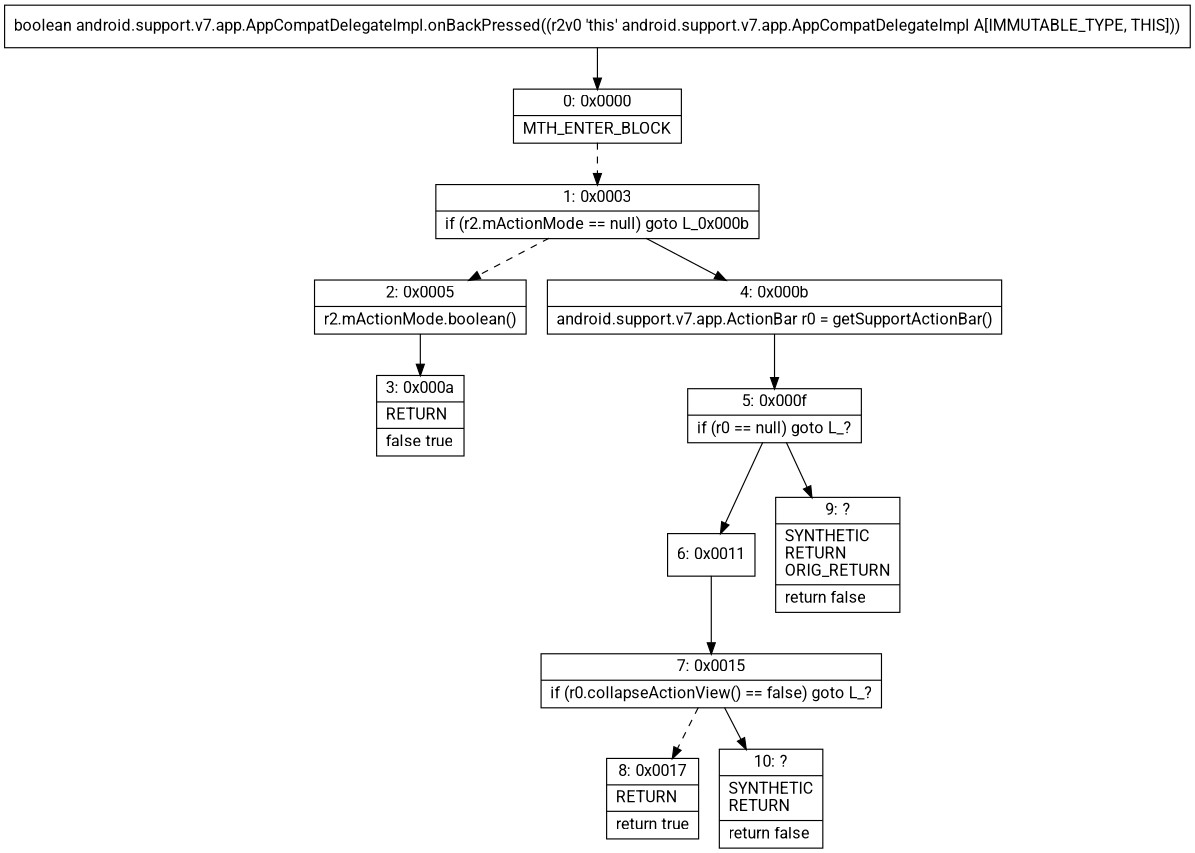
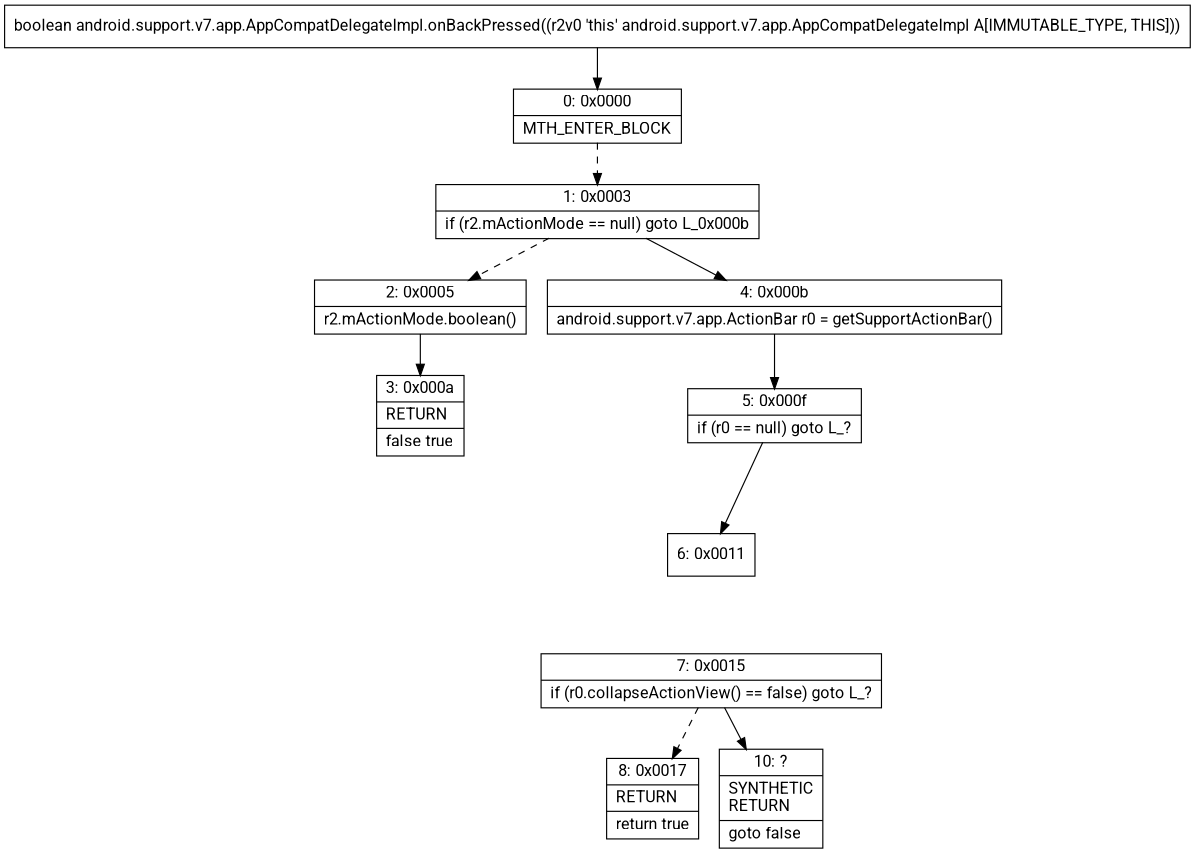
node "9: ?": removed
edge "6: 0x0011" -> "7: 0x0015": removed
node "10: ?": text "return false" -> "goto false"
